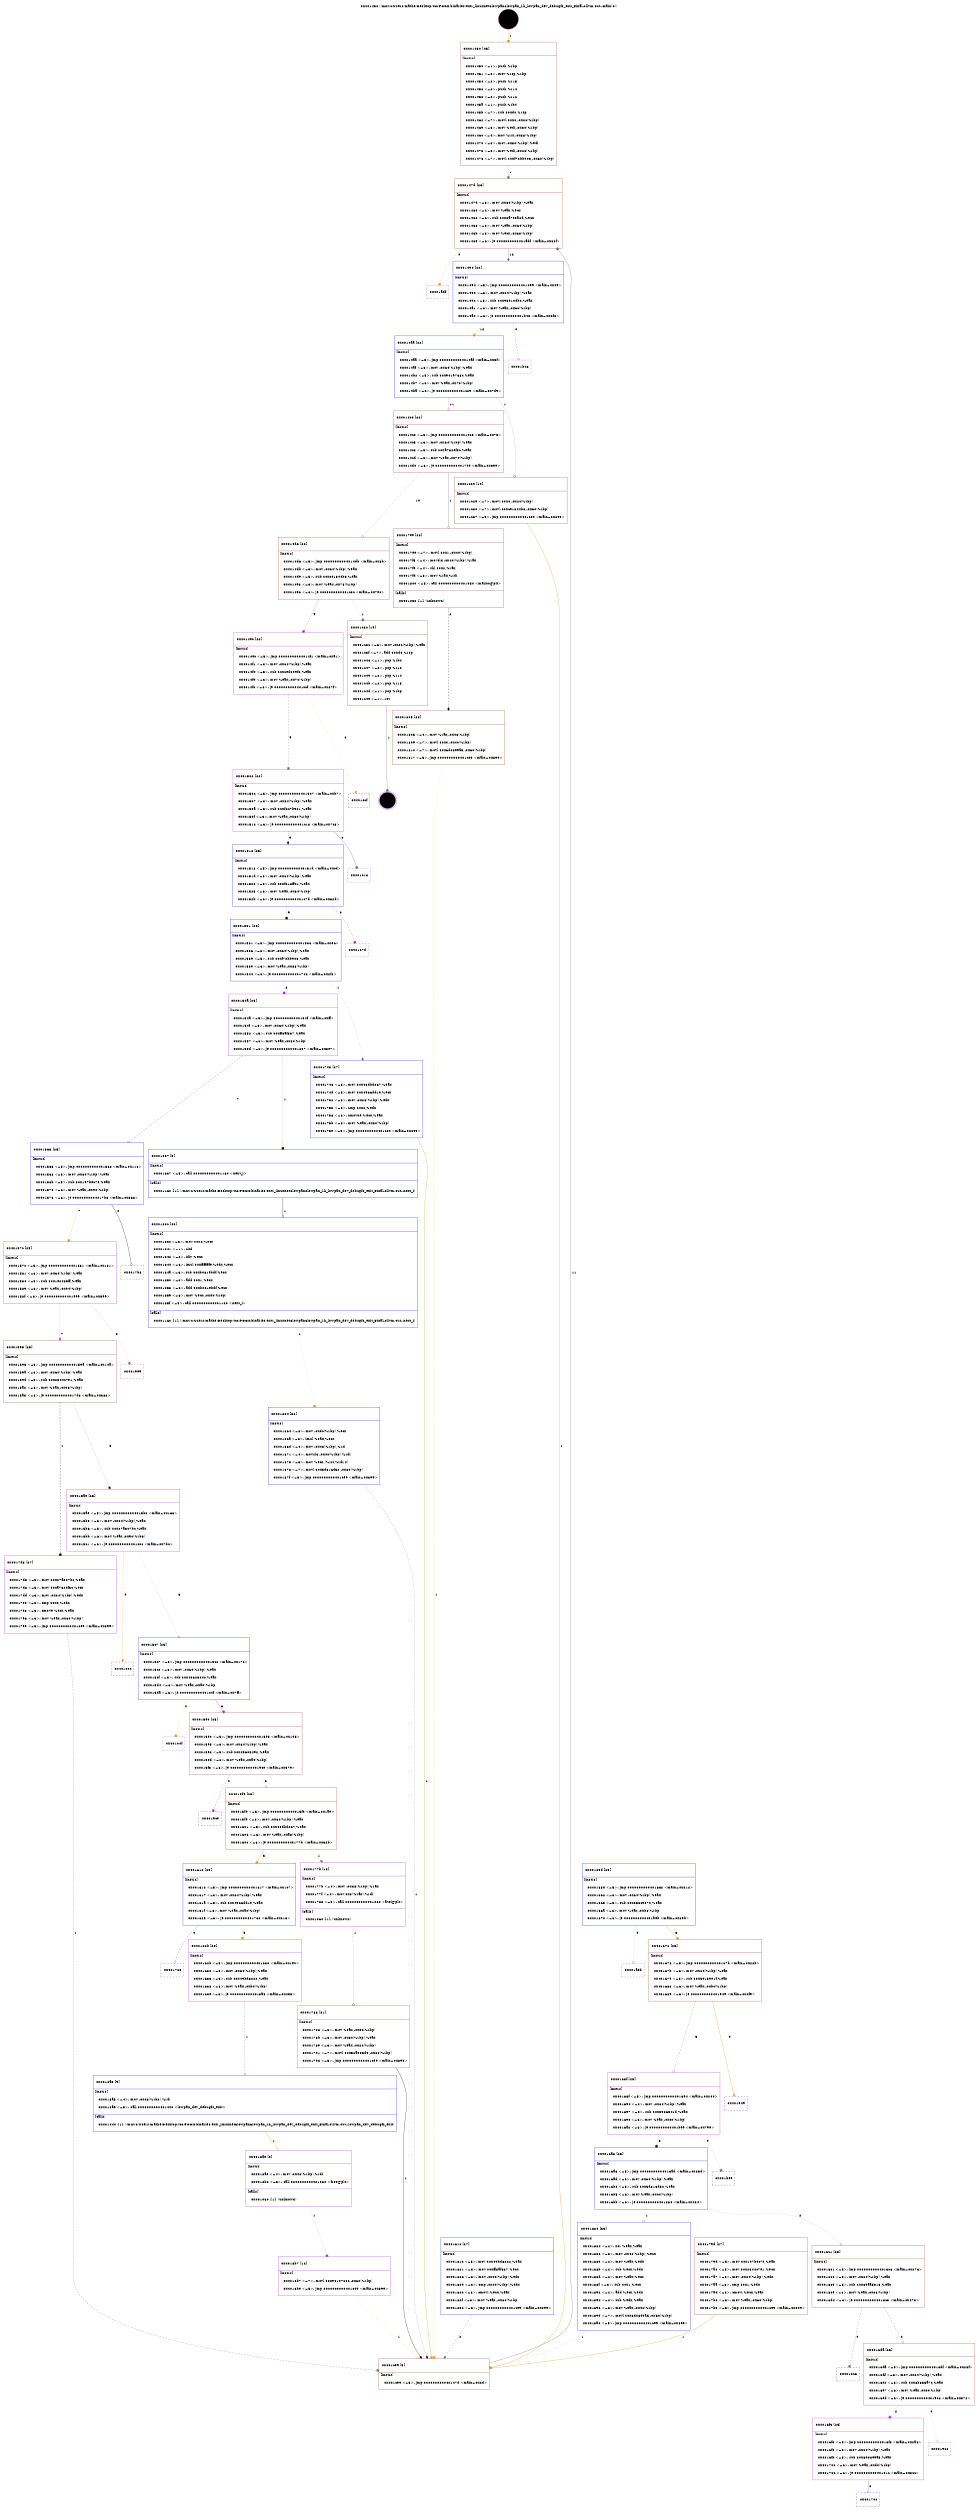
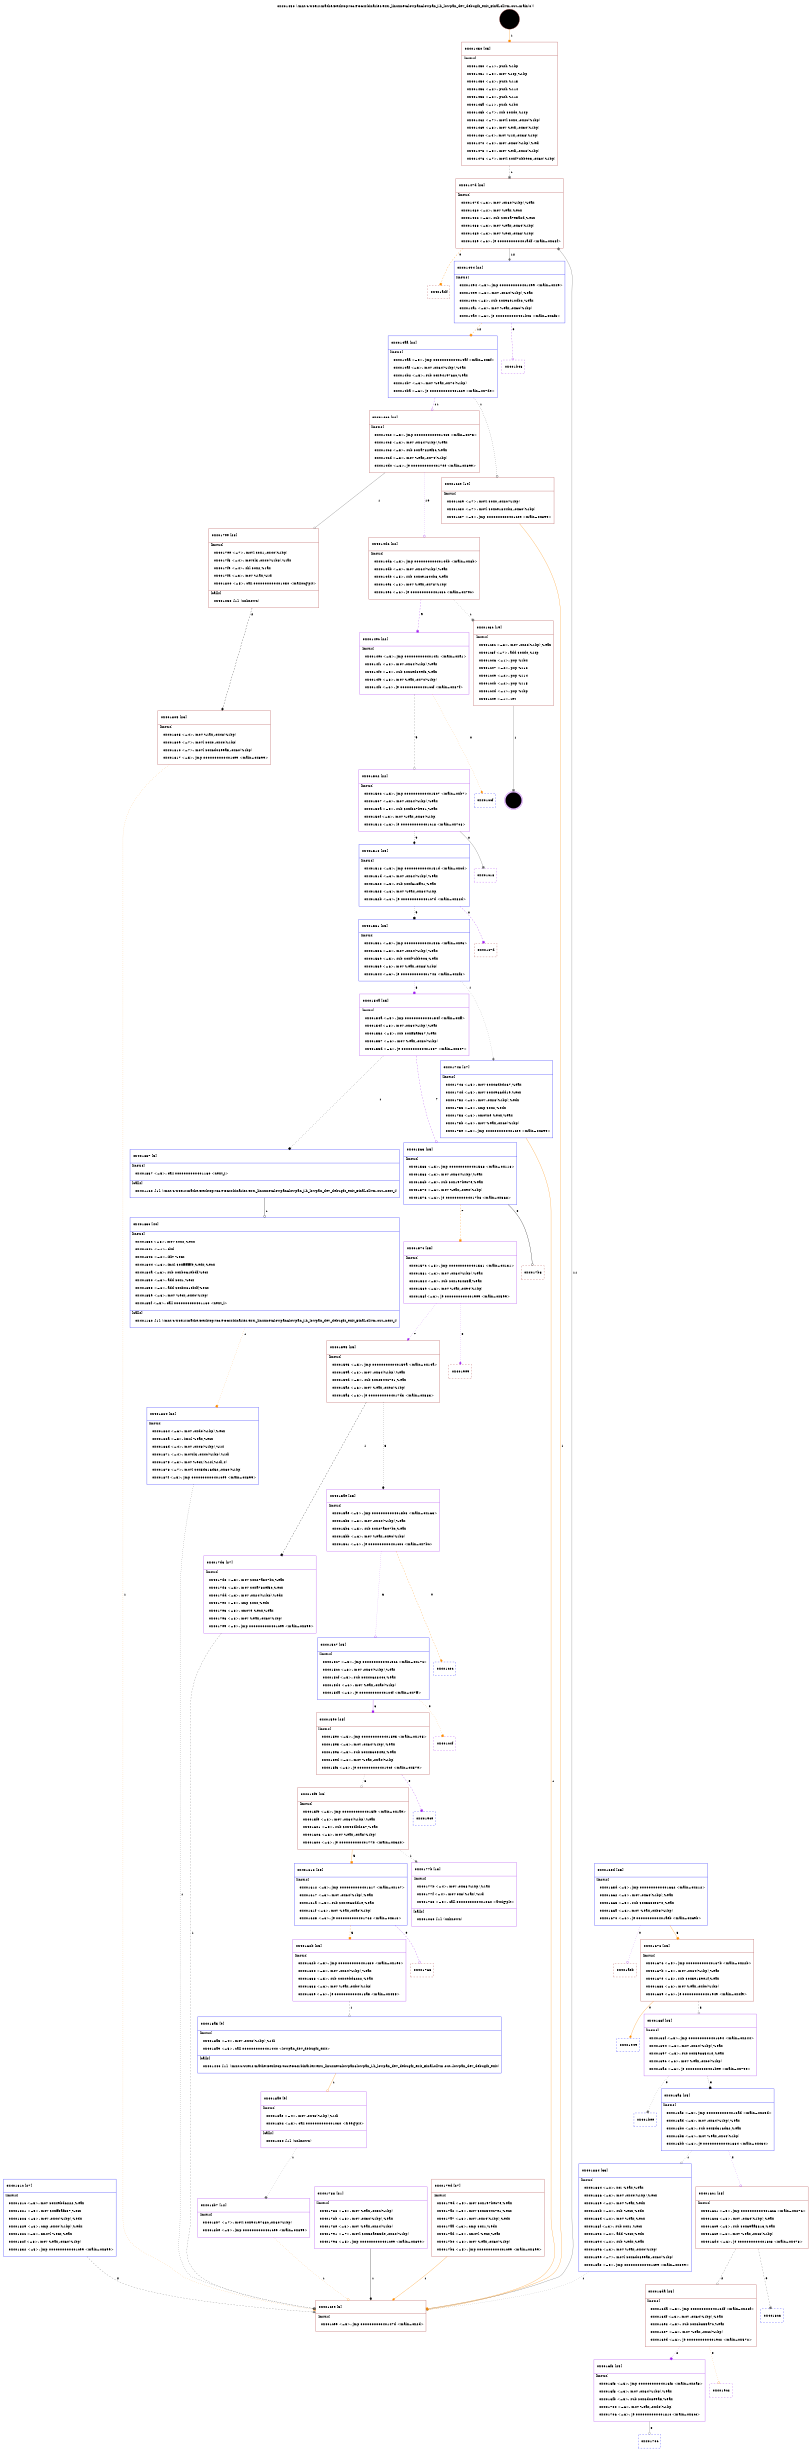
edge "0x4014ec [22]" -> "0x401502 [22]": arrowhead box -> odot
edge "0x40177b [13]" -> "0x401788 [21]": removed, label "1"
